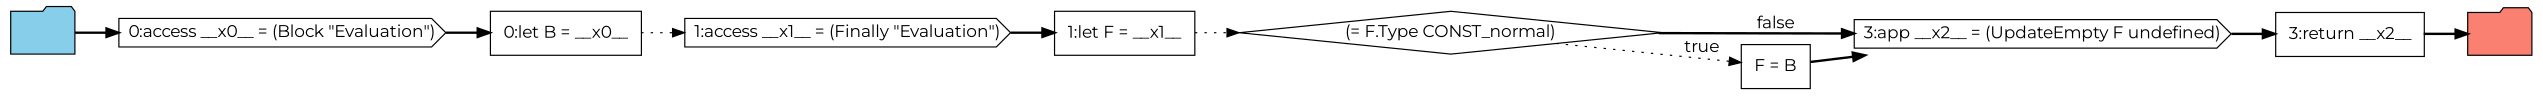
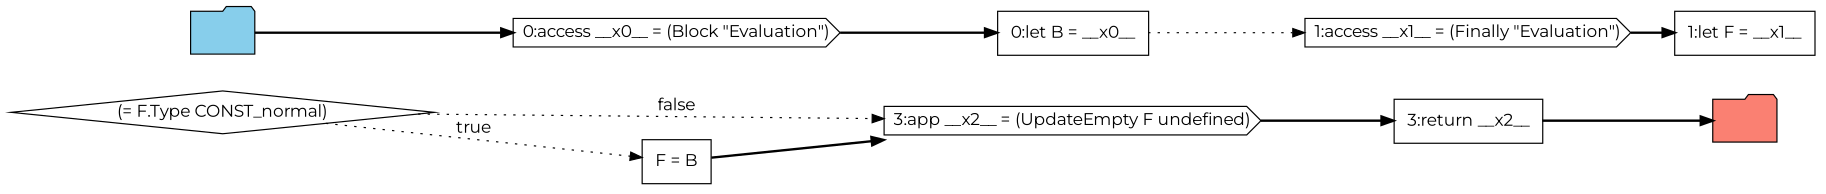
edge "1:let F = __x1__" -> "(= F.Type CONST_normal)": removed
edge "(= F.Type CONST_normal)" -> "3:app __x2__ = (UpdateEmpty F undefined)": style bold -> dotted
